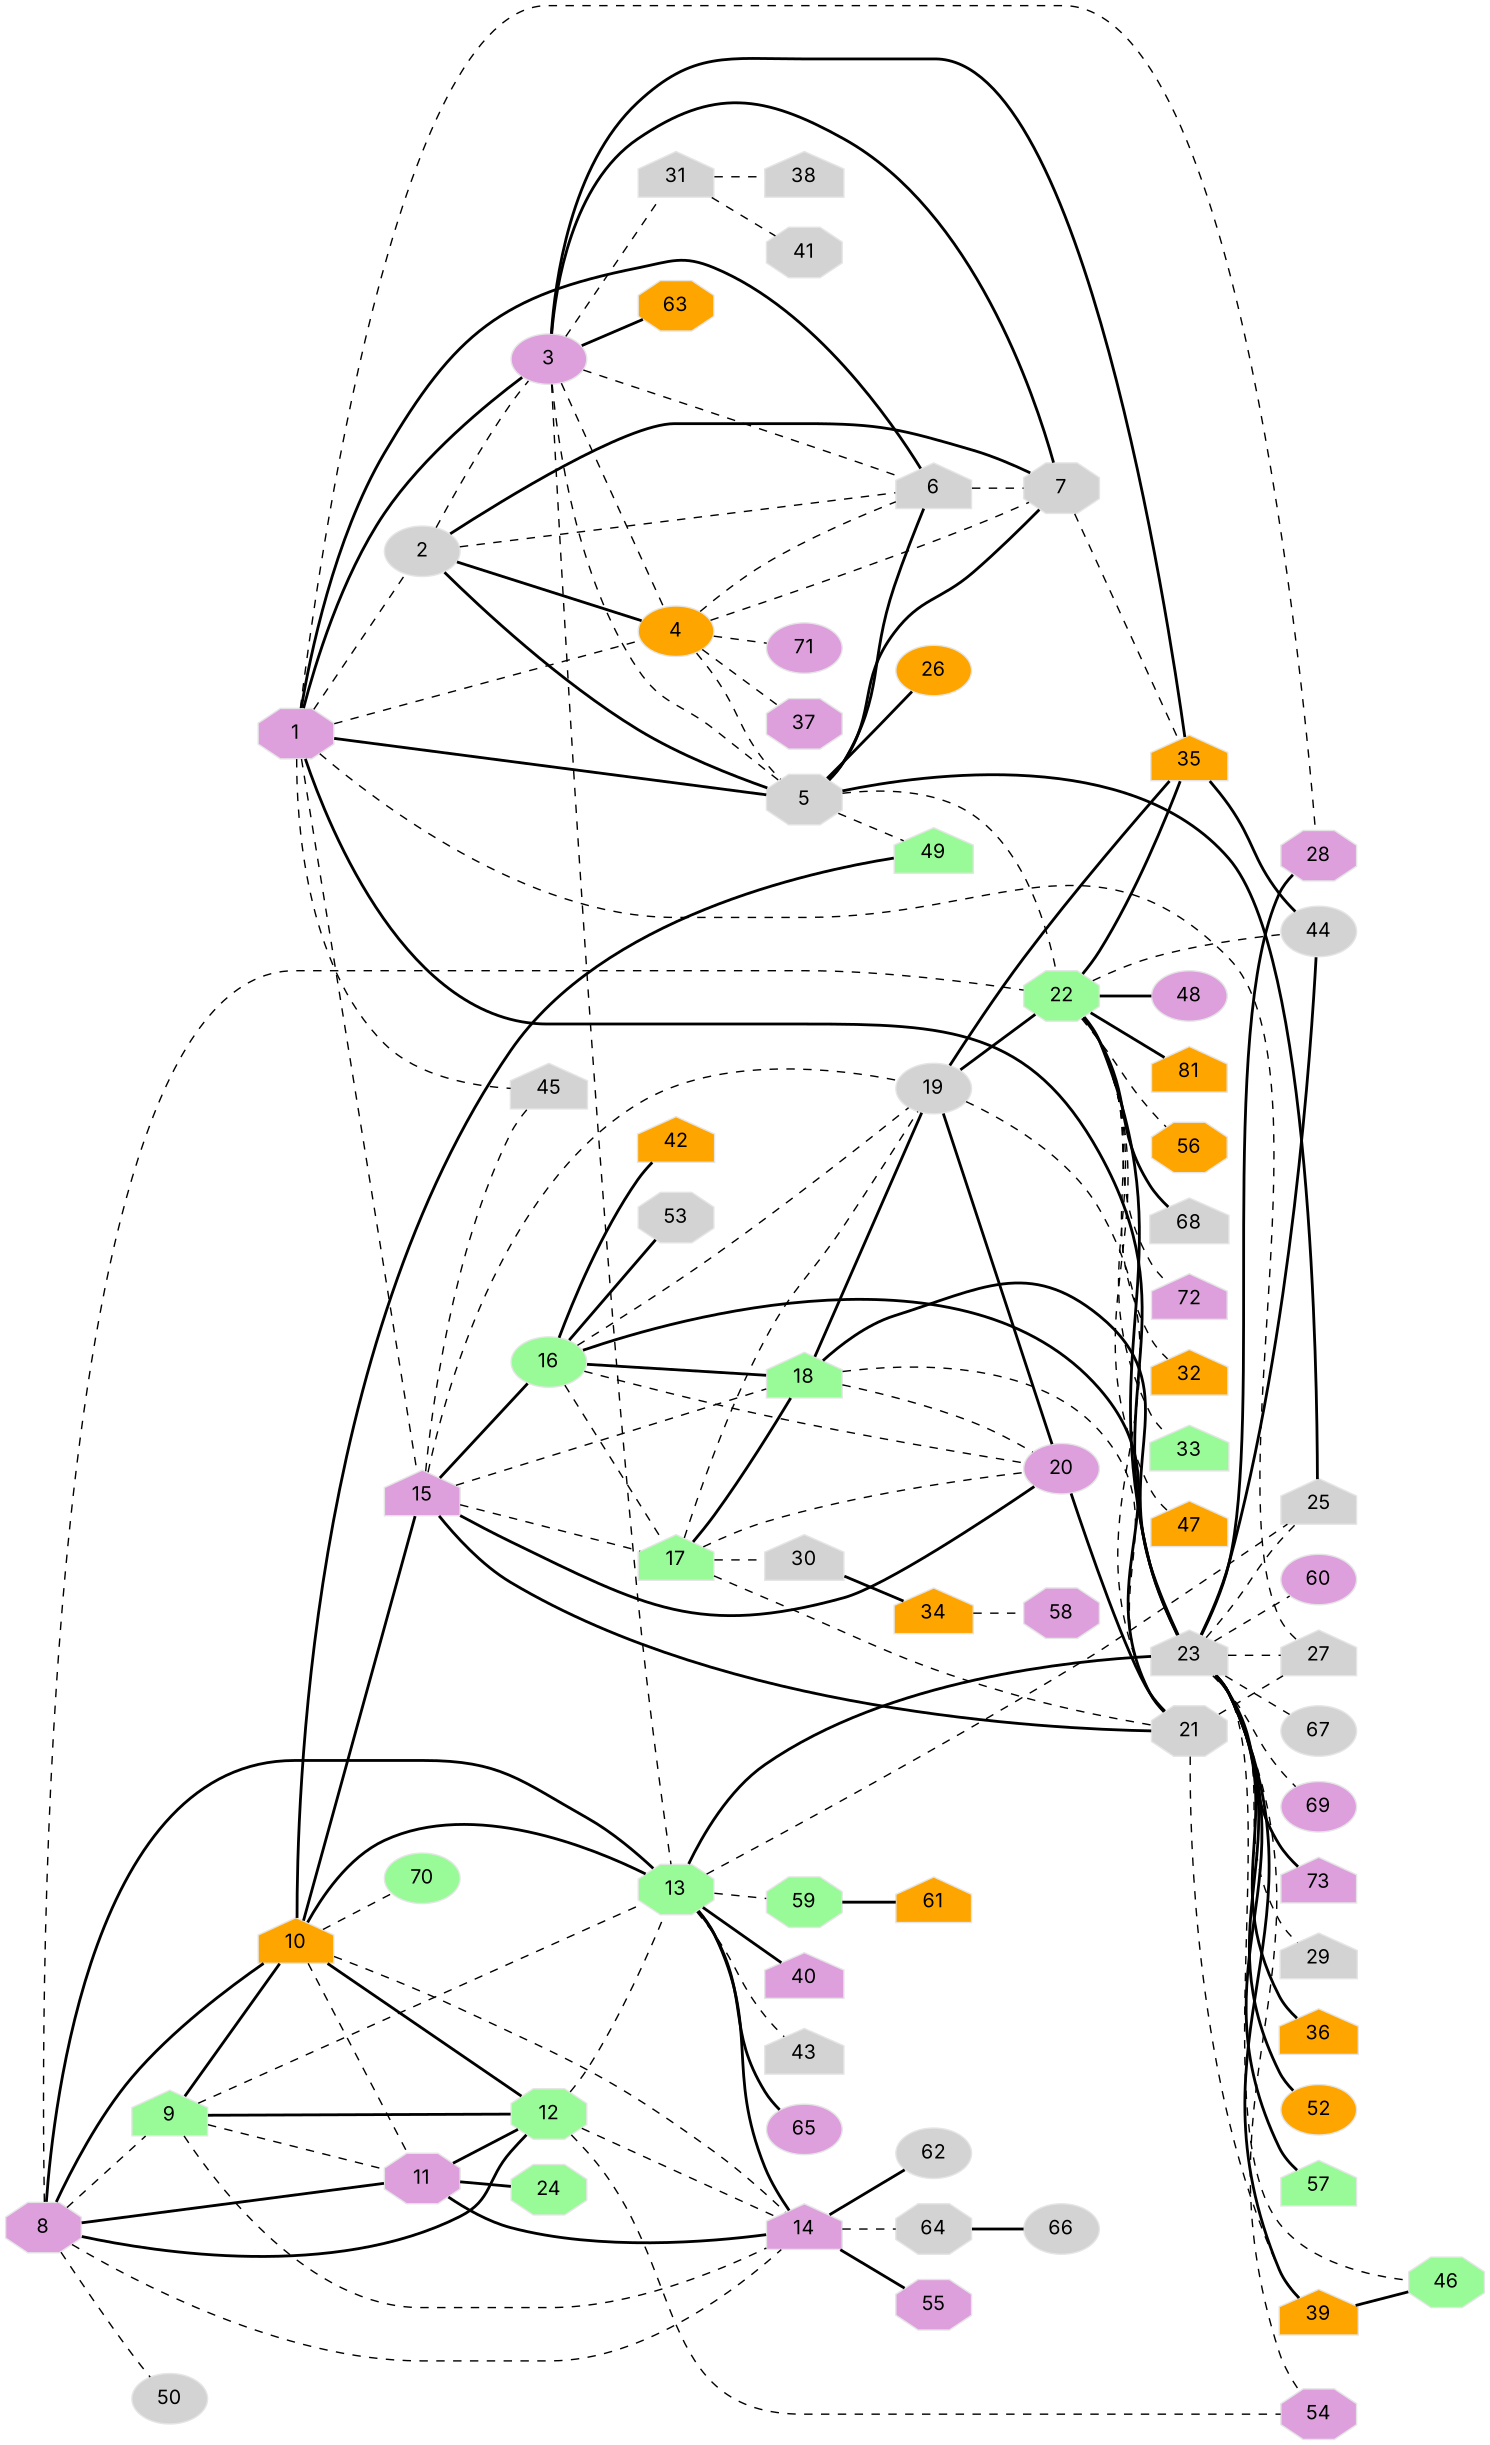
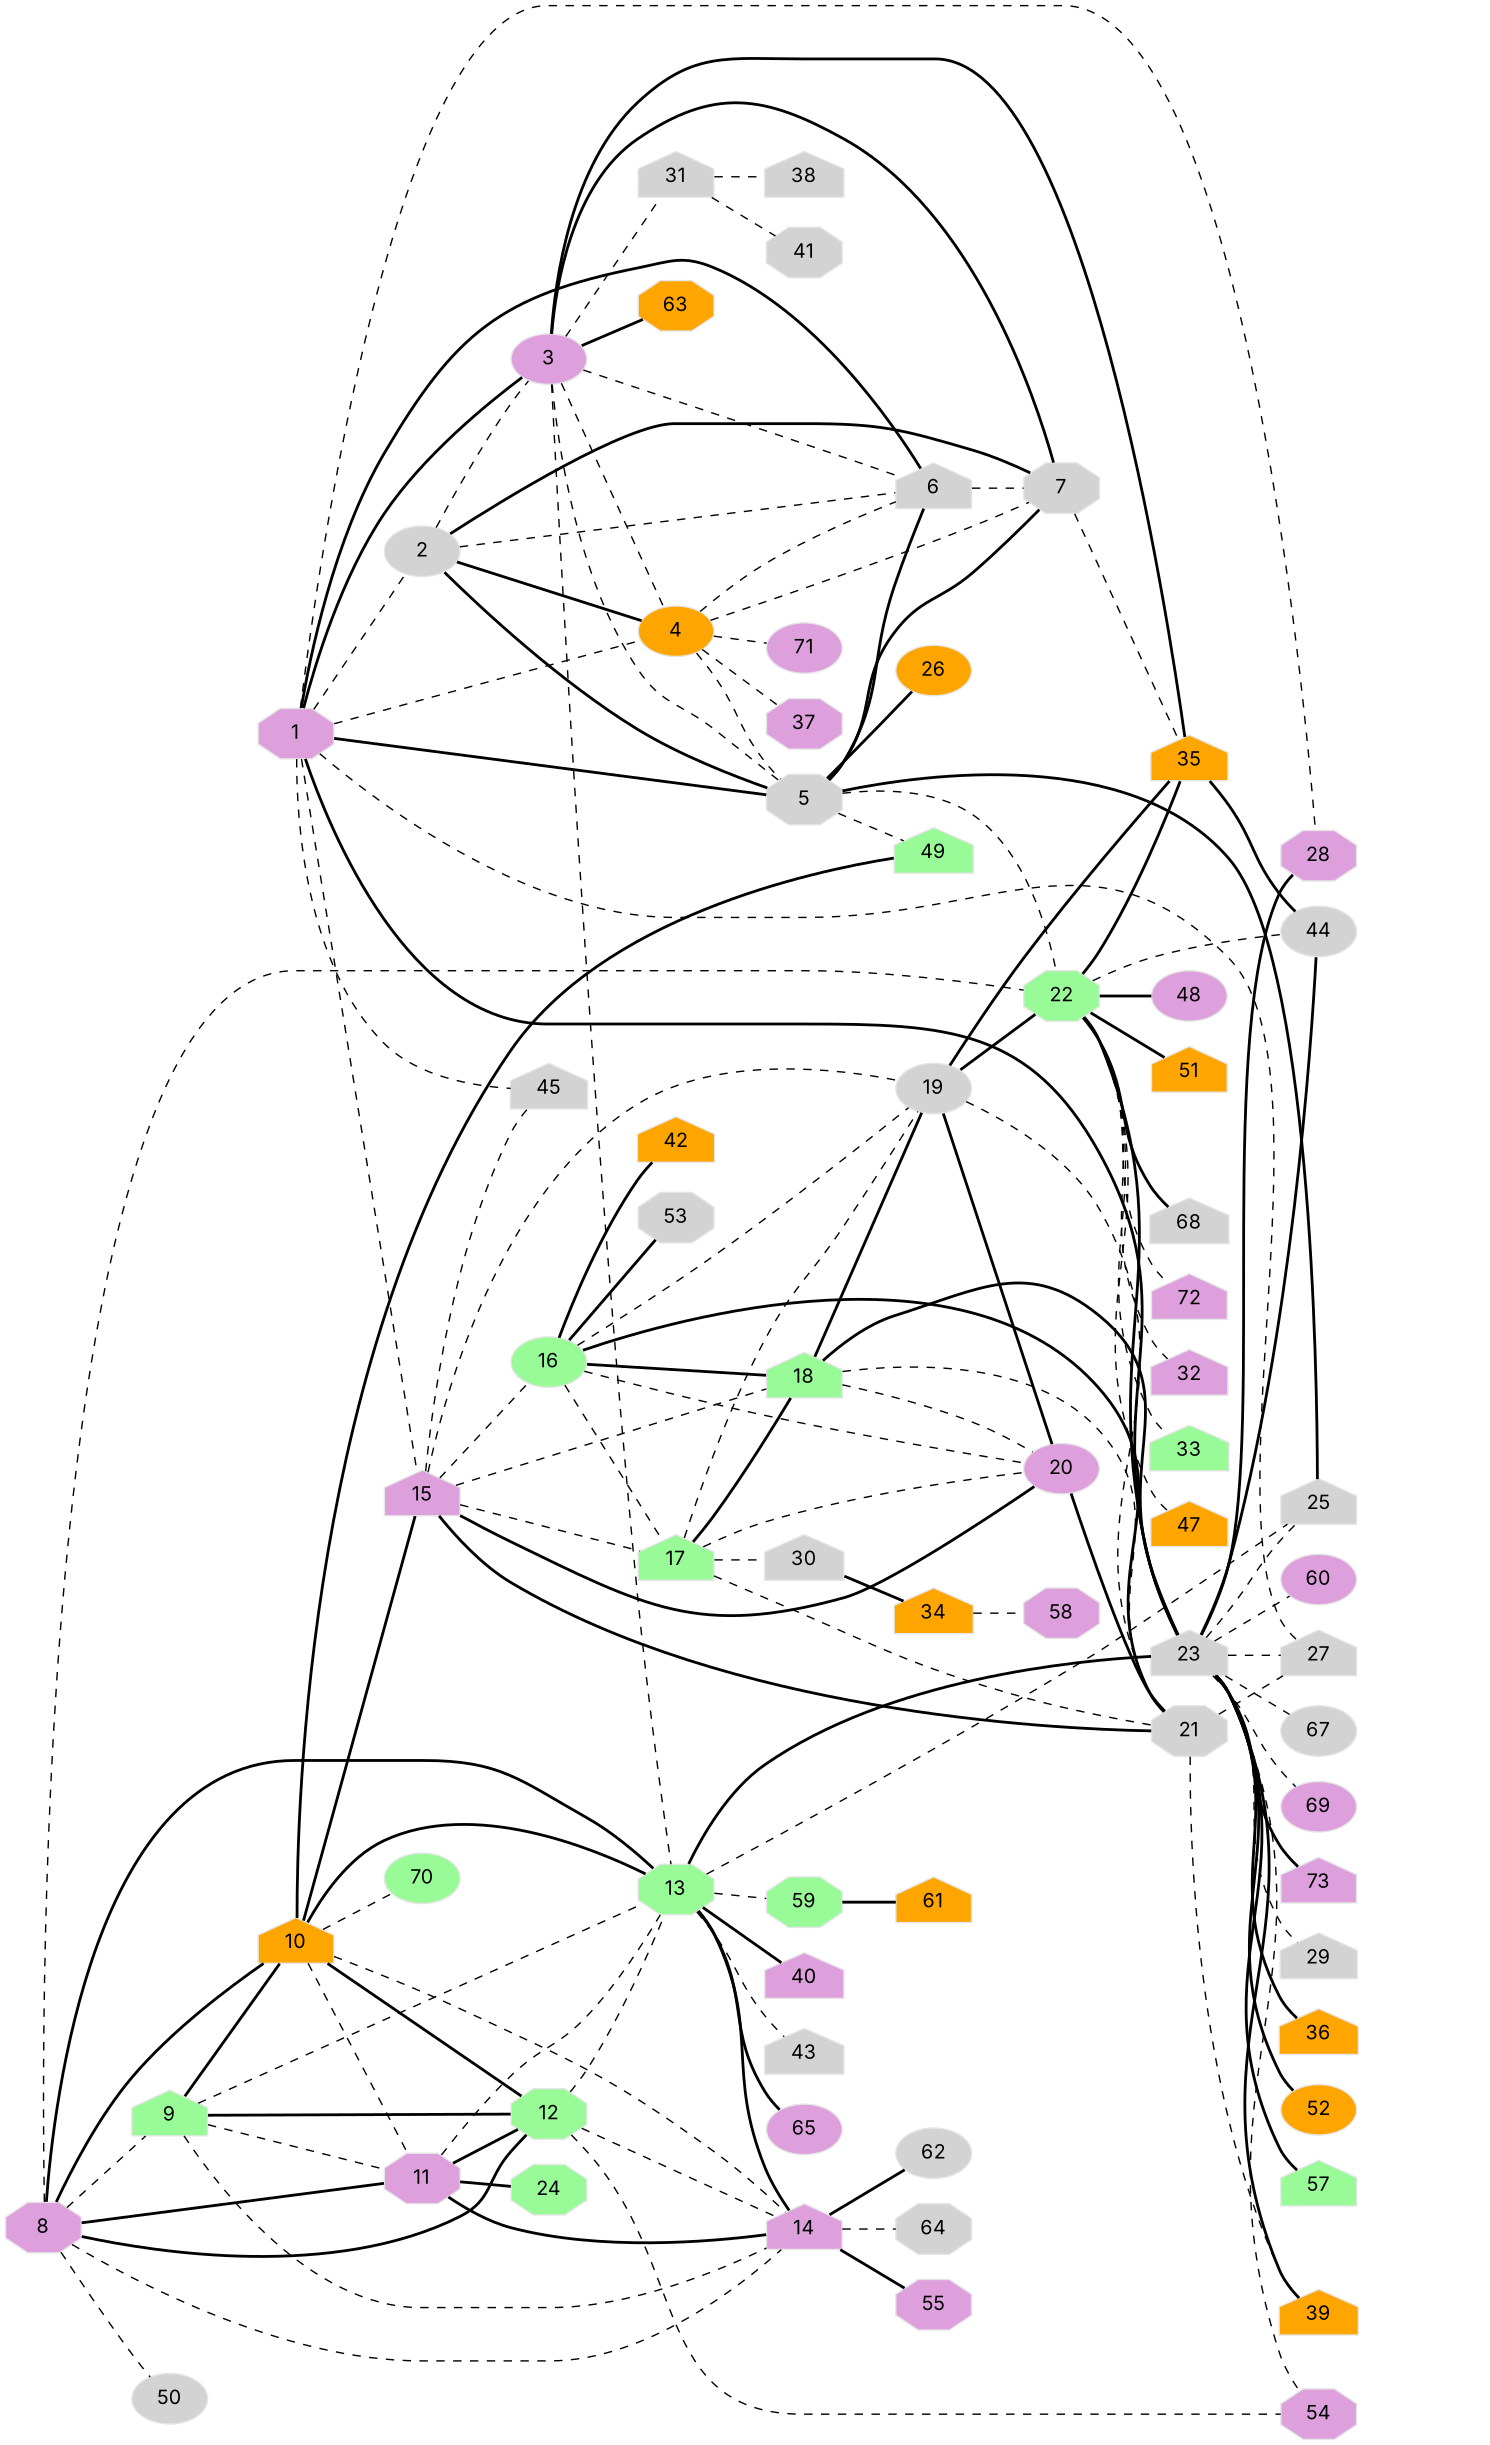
node "81": label "81" -> "51"
node "56": removed
node "32": fillcolor orange -> plum
edge "16" -- "15": style bold -> dashed
edge "13" -- "11": added
node "66": removed
node "46": removed
